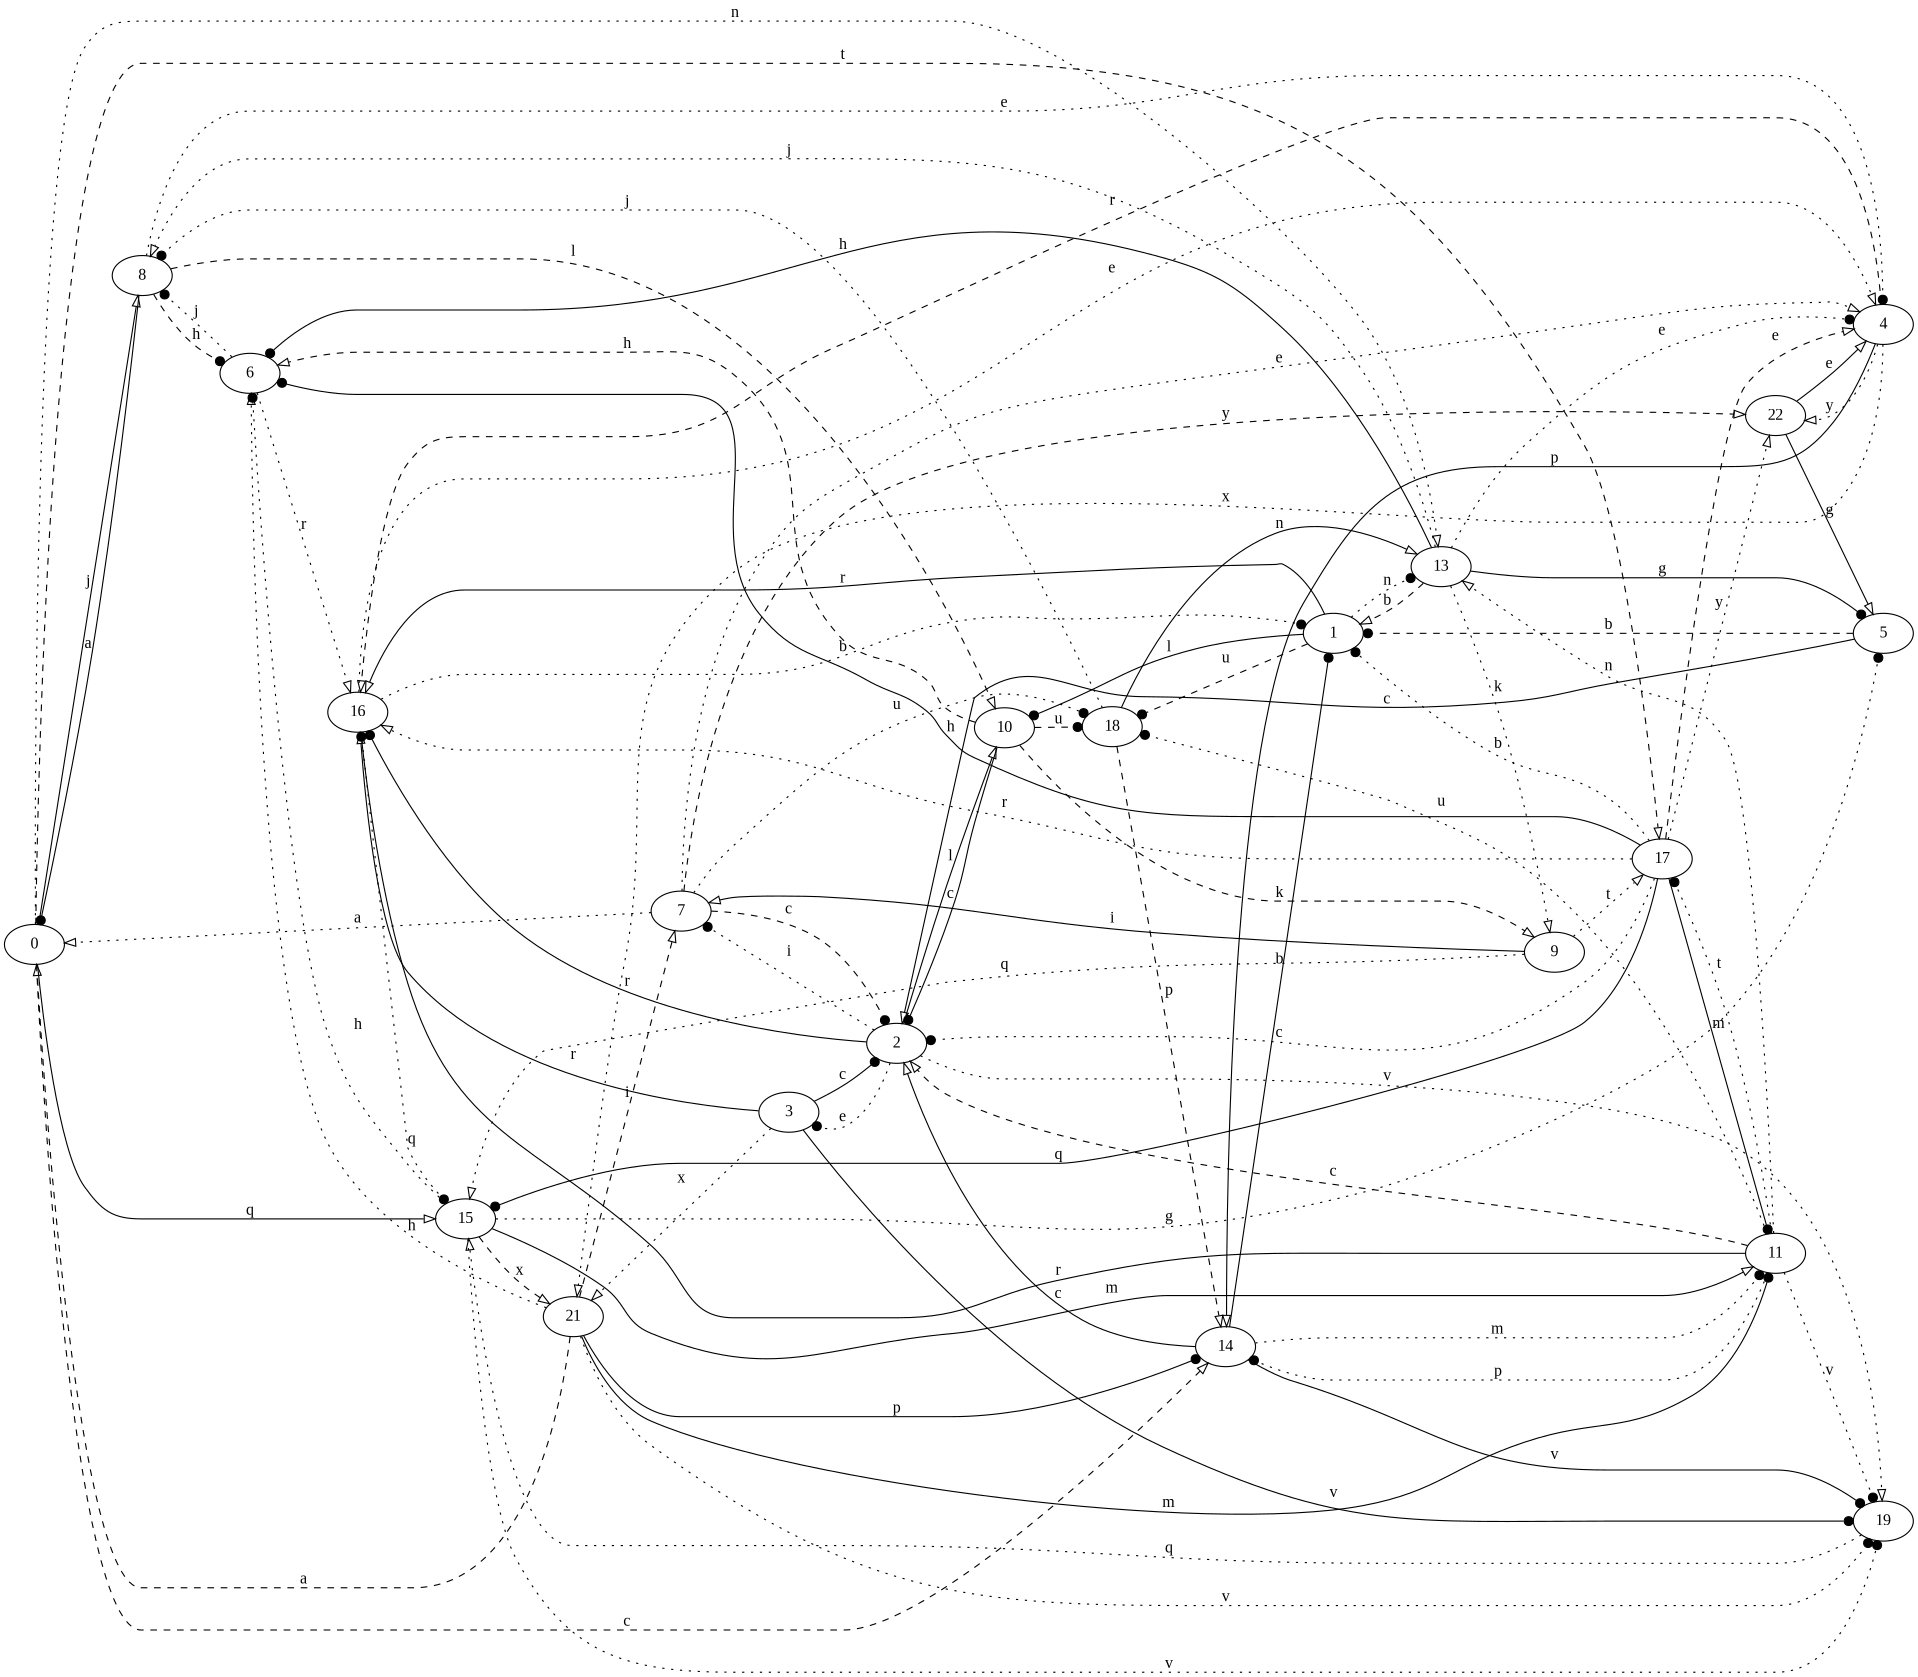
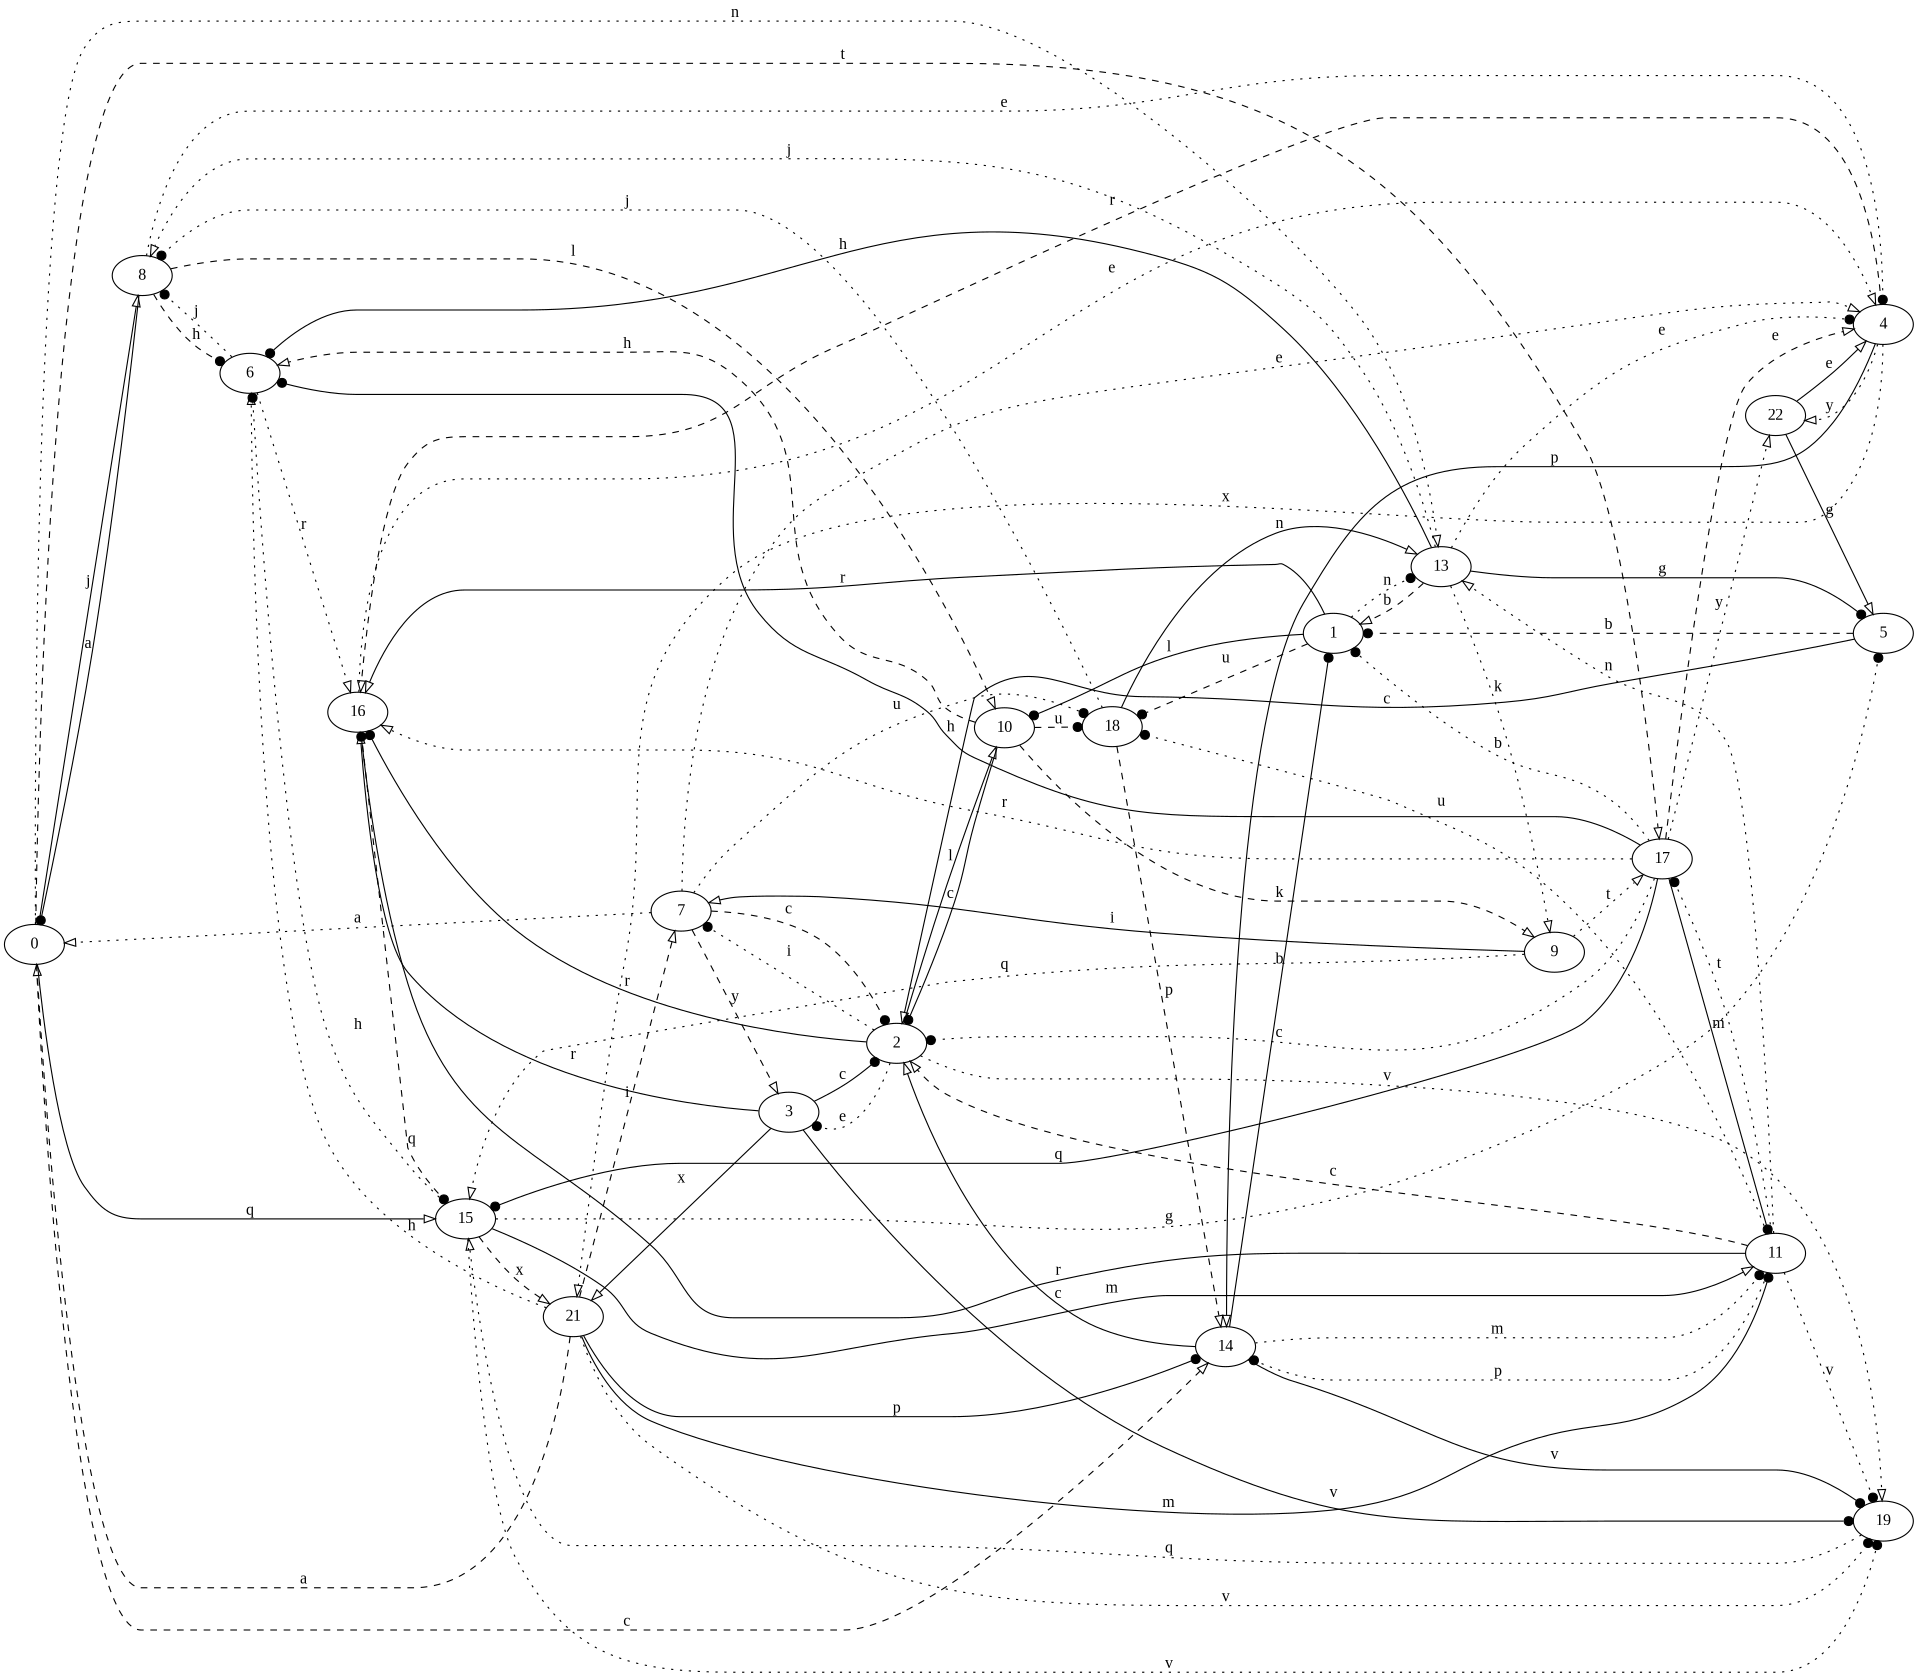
edge "7" -> "22": now "7" -> "3"
edge "16" -> "1": removed, label "b"
edge "16" -> "15": style dotted -> dashed
edge "3" -> "21": style dotted -> solid
